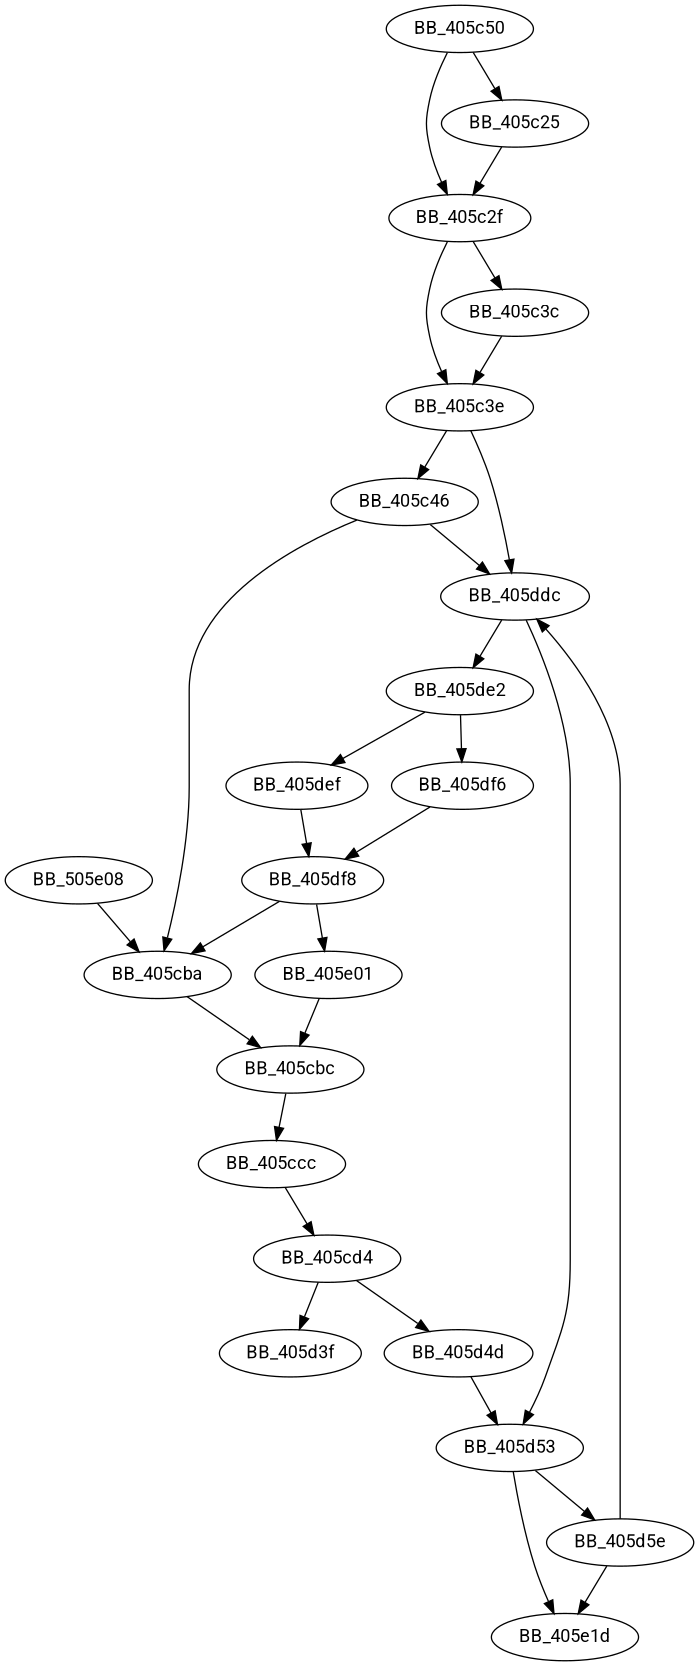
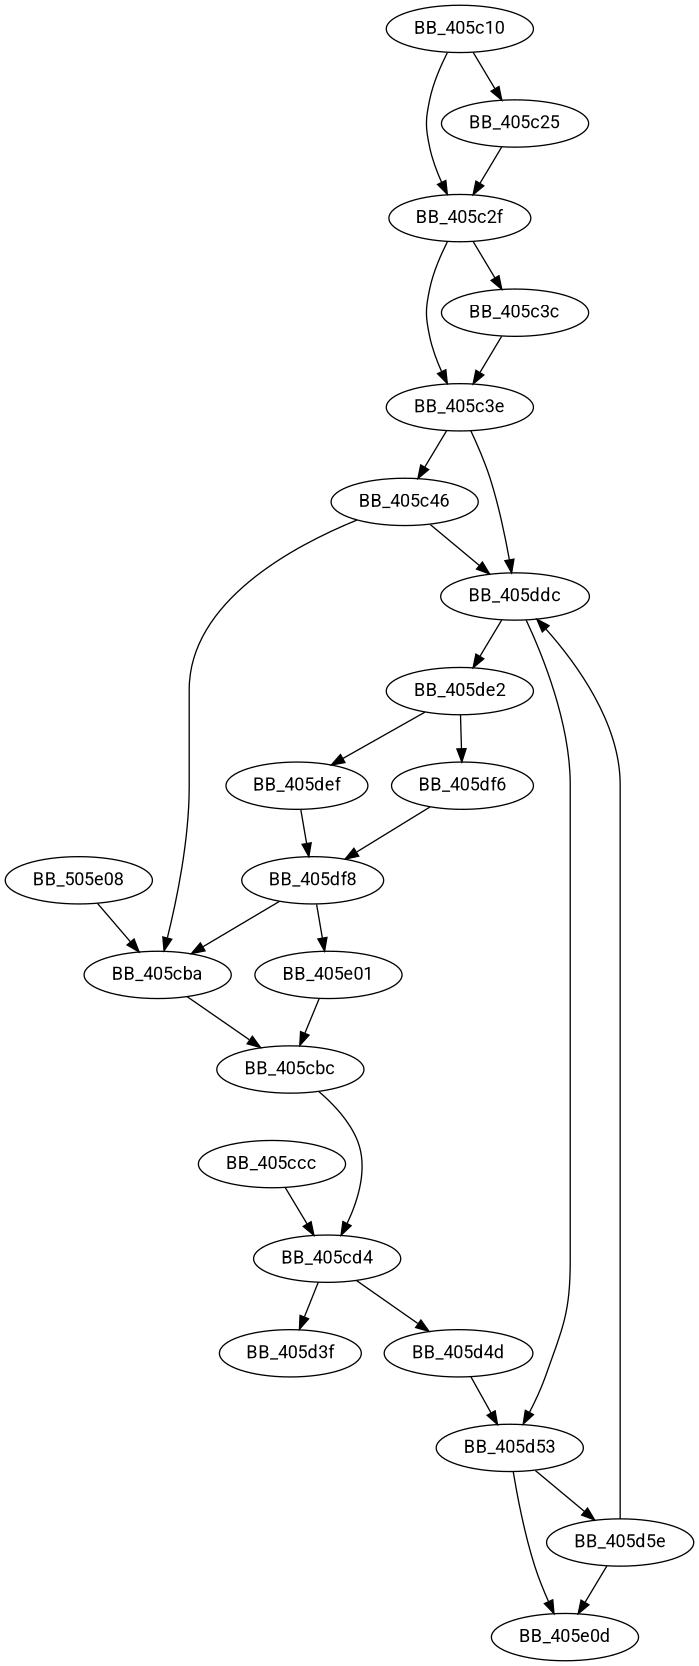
node "BB_405c50": label "BB_405c50" -> "BB_405c10"
edge "BB_405cbc" -> "BB_405ccc": now "BB_405cbc" -> "BB_405cd4"
node "BB_405e1d": label "BB_405e1d" -> "BB_405e0d"
